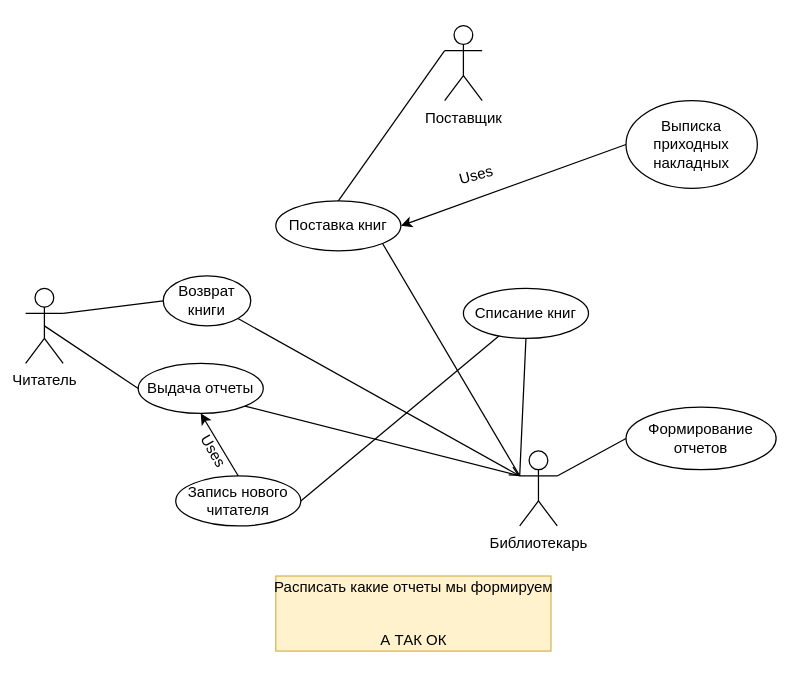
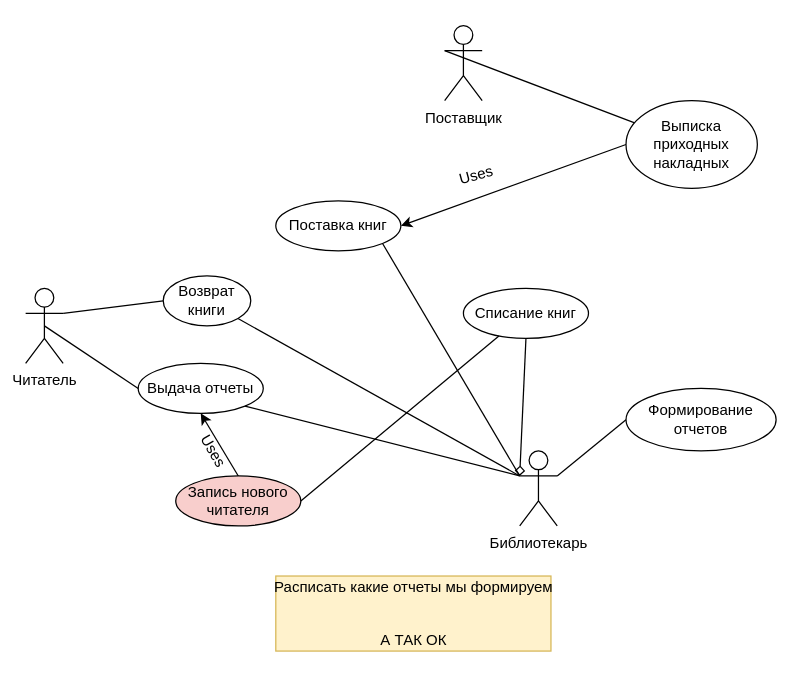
edge "Поставщик" -- "Поставка книг": now "Поставщик" -- "Выписка приходных накладных"
node "Формирование отчетов": moved (701, 438) -> (701, 419)
edge "Списание книг" -- "Библиотекарь": arrowhead none -> diamond
edge "Возврат книги" -> "Библиотекарь": arrowhead open -> none
node "Запись нового читателя": fillcolor #ffffff -> #f8cecc
